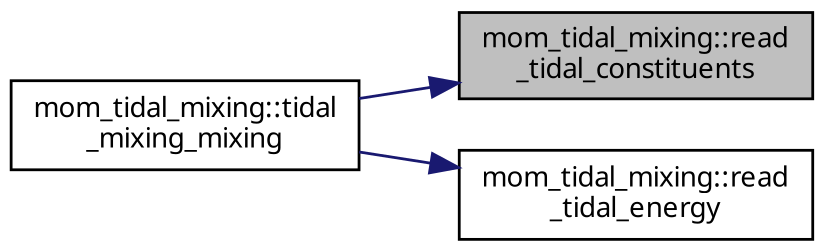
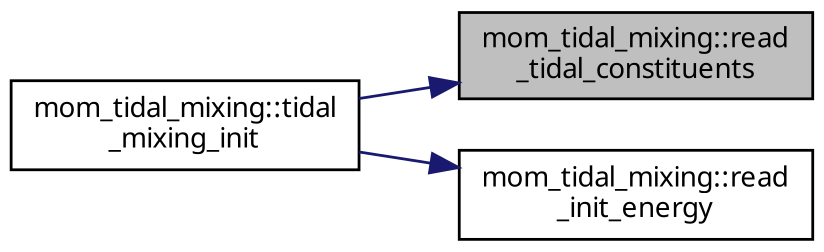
node "mom_tidal_mixing::tidal _mixing_mixing": label "mom_tidal_mixing::tidal _mixing_mixing" -> "mom_tidal_mixing::tidal _mixing_init"
node "mom_tidal_mixing::read _tidal_energy": label "mom_tidal_mixing::read _tidal_energy" -> "mom_tidal_mixing::read _init_energy"
